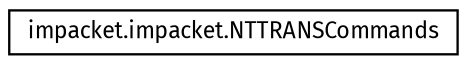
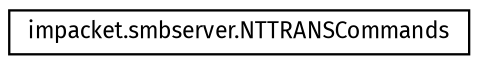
node "impacket.impacket.NTTRANSCommands": label "impacket.impacket.NTTRANSCommands" -> "impacket.smbserver.NTTRANSCommands"
